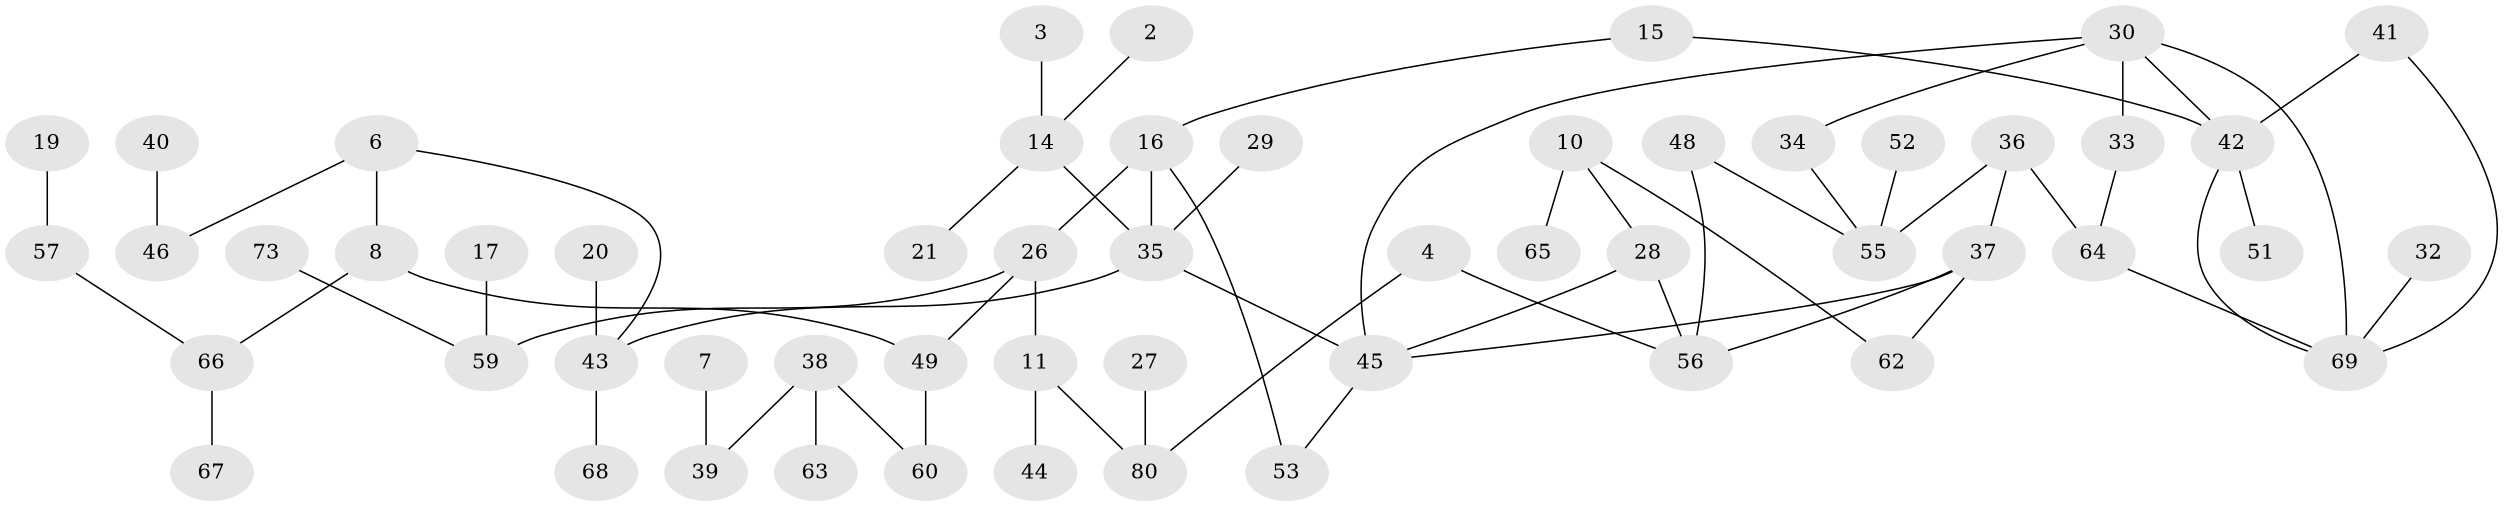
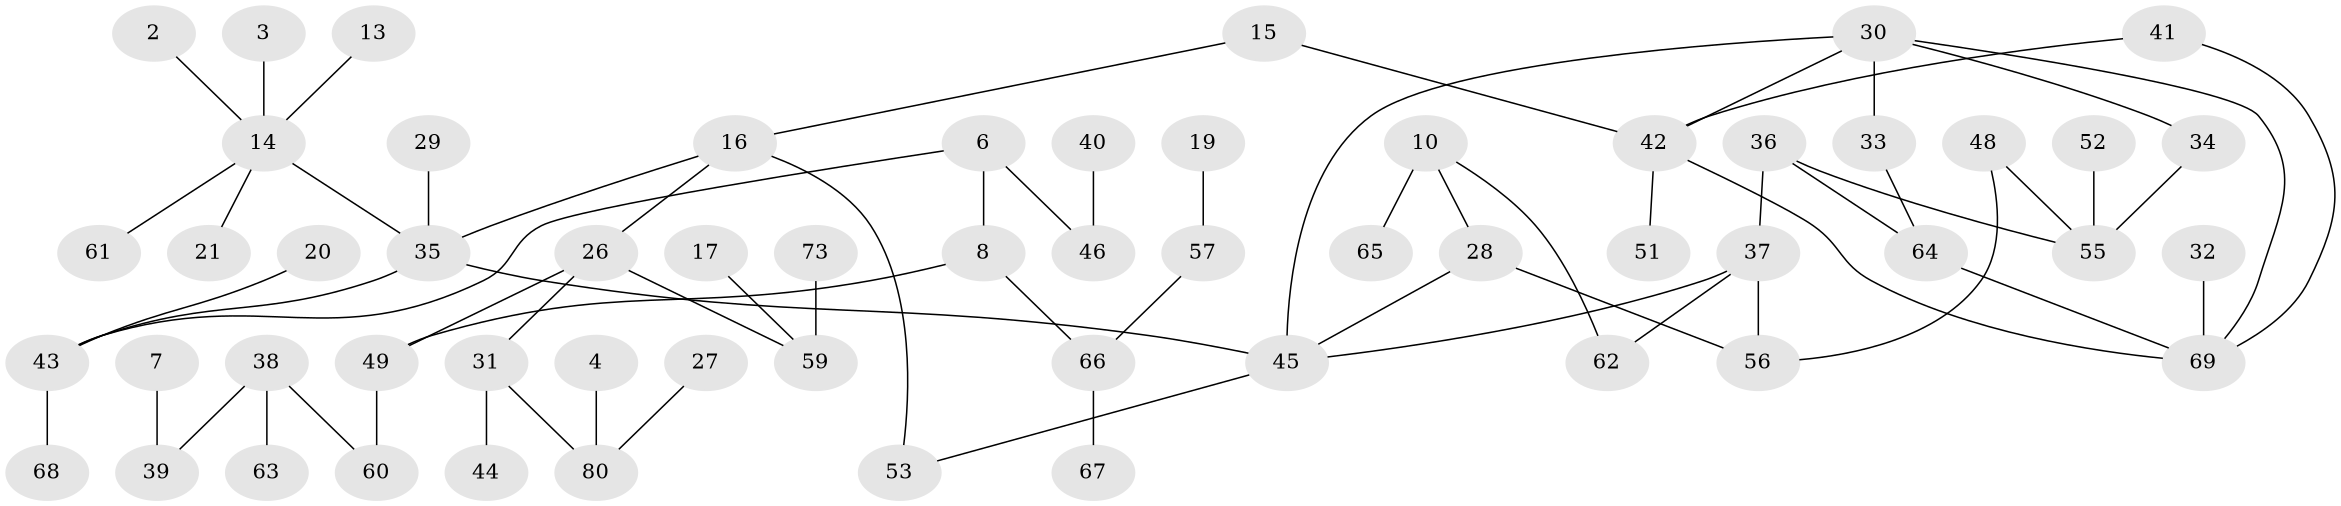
node "13": added
node "61": added
edge "4" -- "56": removed
node "11": label "11" -> "31"
